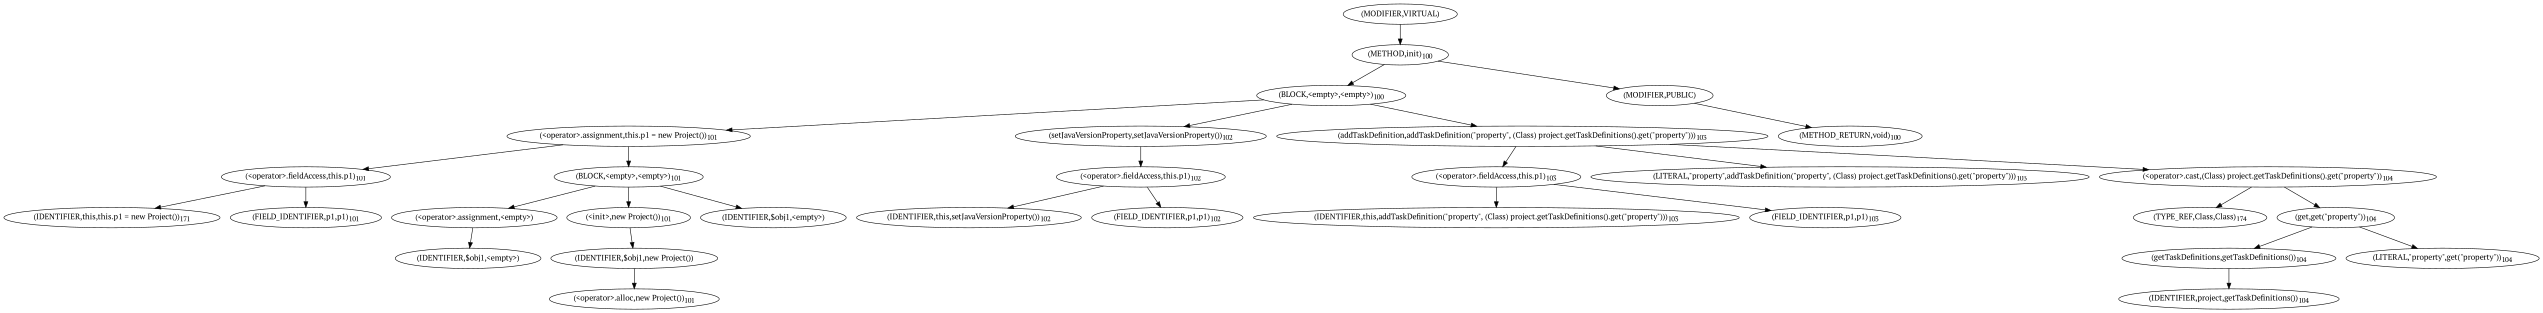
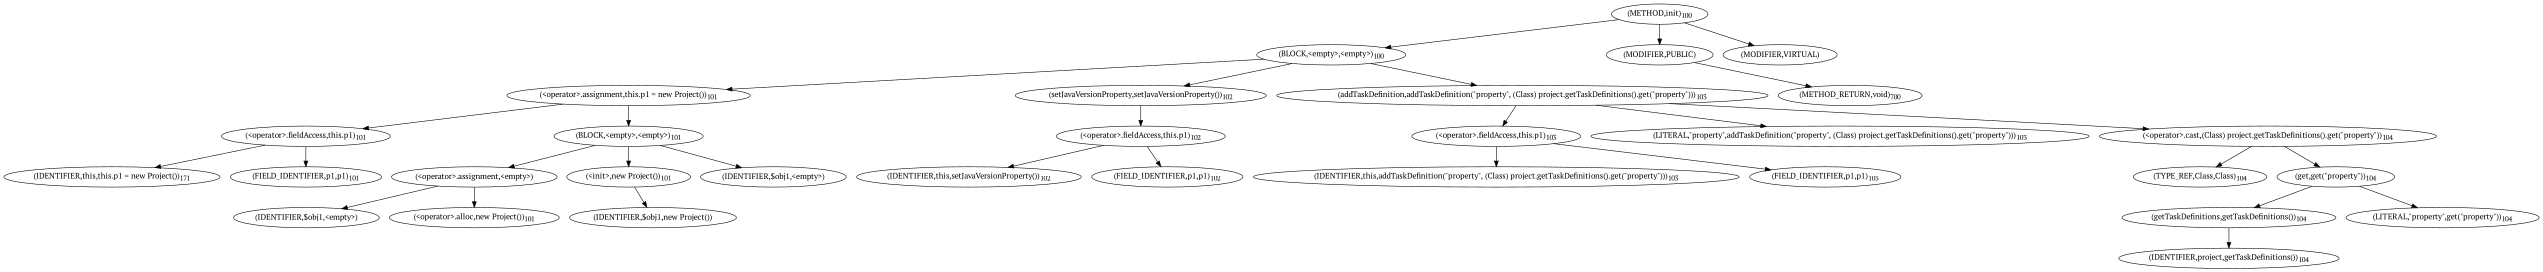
edge "(MODIFIER,VIRTUAL)" -> "(METHOD,init)": reversed
node "(METHOD_RETURN,void)": text "100" -> "700"
node "(TYPE_REF,Class,Class)": text "174" -> "104"
edge "(IDENTIFIER,$obj1,new Project())" -> "(<operator>.alloc,new Project())": now "(<operator>.assignment,<empty>)" -> "(<operator>.alloc,new Project())"
